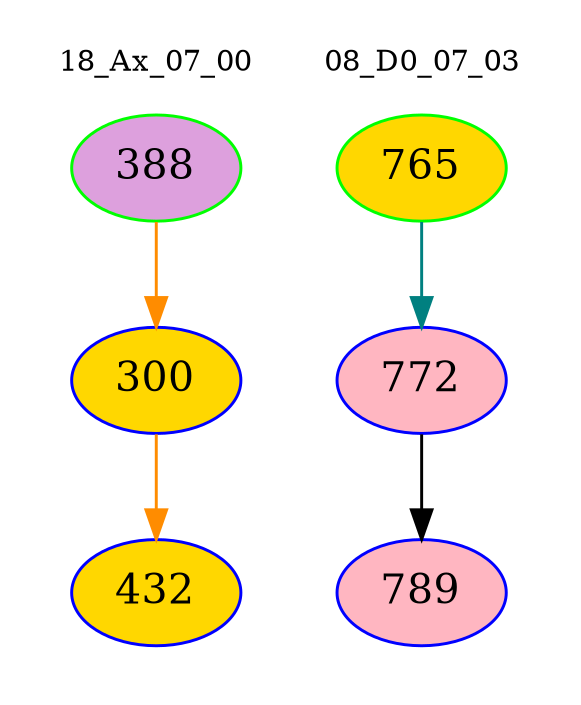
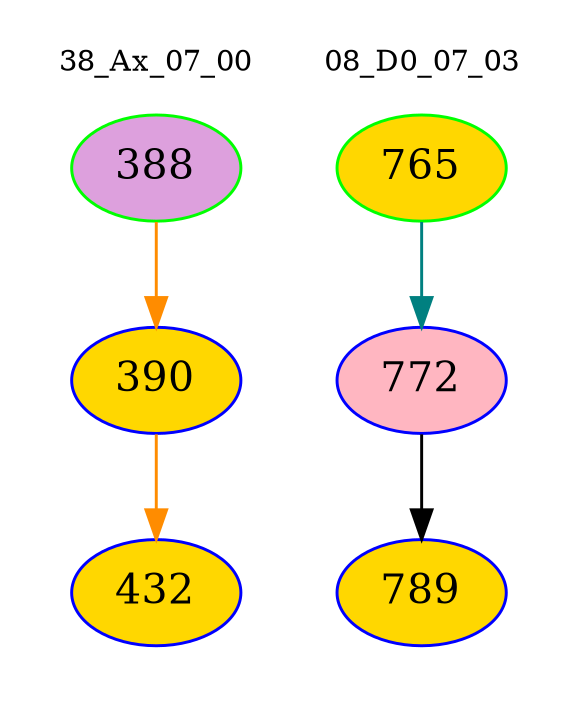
cluster "18_Ax_07_00": label "18_Ax_07_00" -> "38_Ax_07_00"
node "300": label "300" -> "390"
node "789": fillcolor lightpink -> gold
